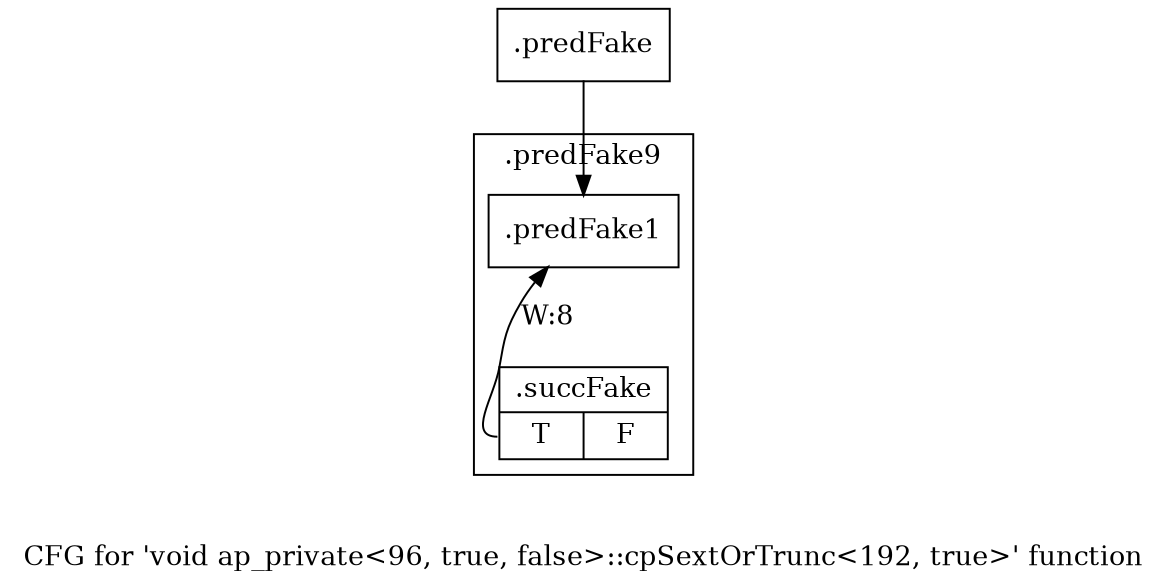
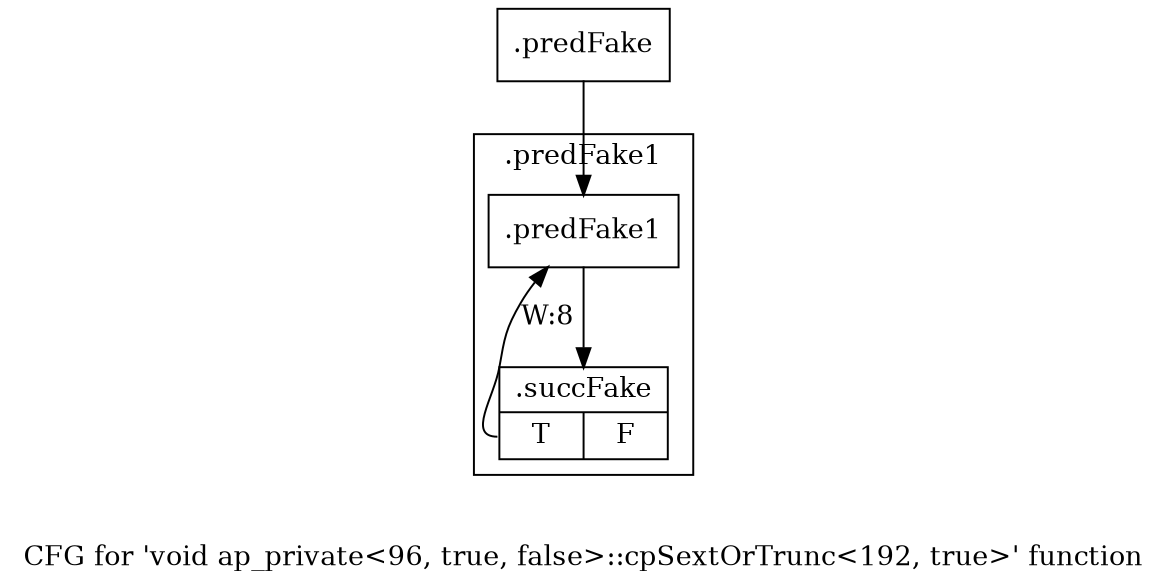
cluster ".predFake9": label ".predFake9" -> ".predFake1"
edge ".predFake1" -> ".succFake": added
